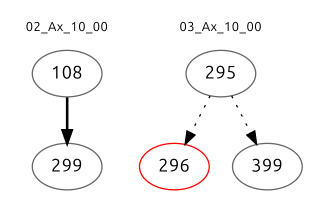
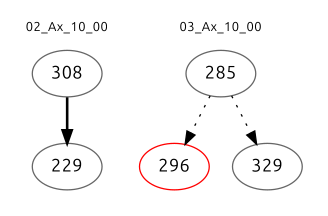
node "108": label "108" -> "308"
node "295": label "295" -> "285"
node "299": label "299" -> "229"
node "399": label "399" -> "329"
